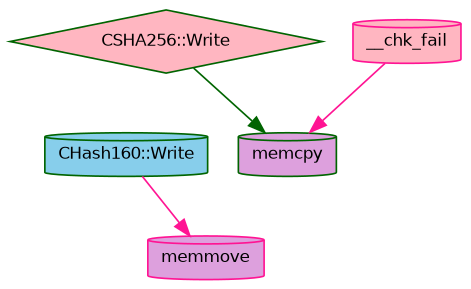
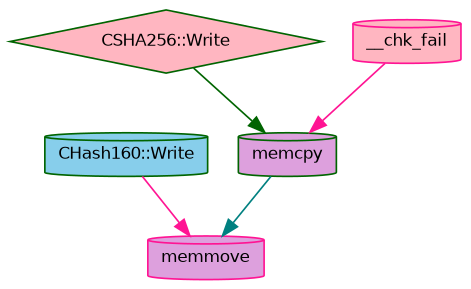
edge "memcpy" -> "memmove": added
